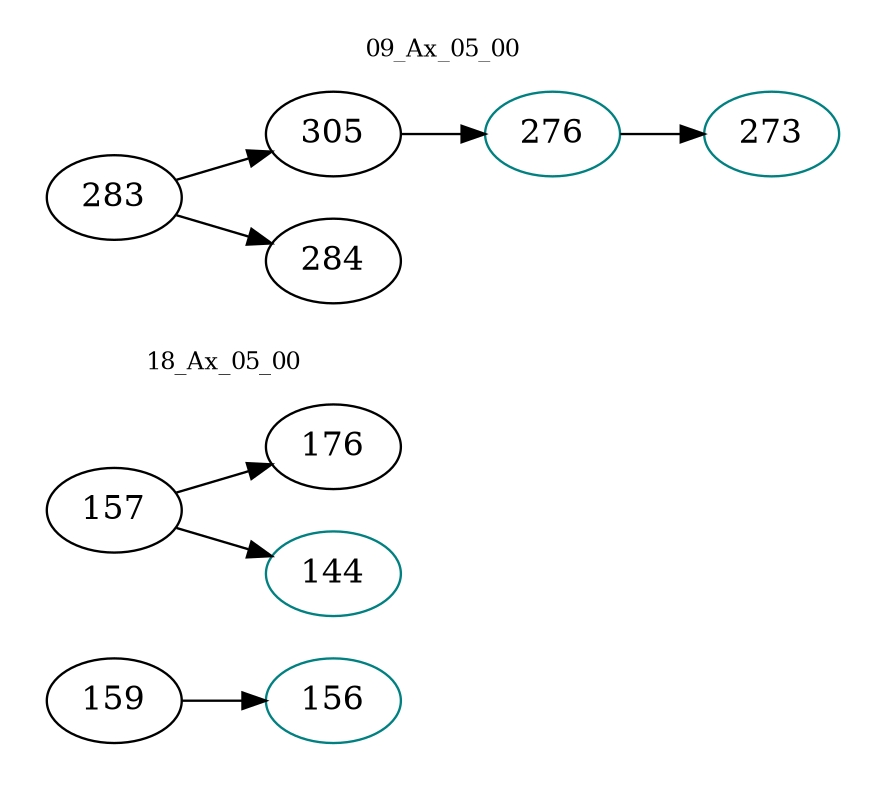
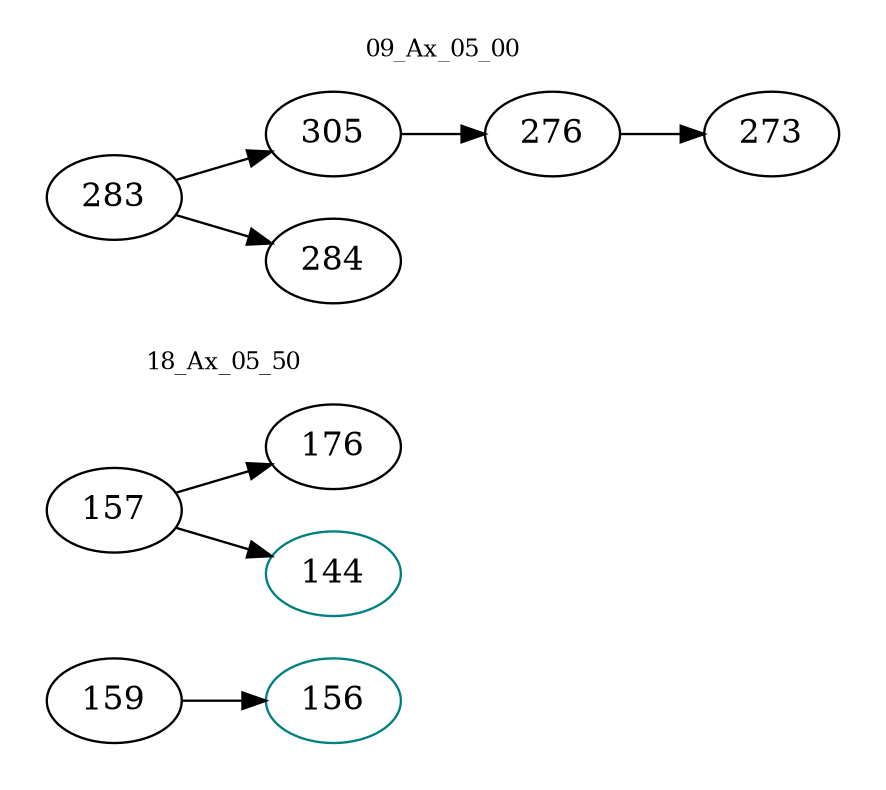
node "276": color teal -> black
node "273": color teal -> black
cluster "18_Ax_05_00": label "18_Ax_05_00" -> "18_Ax_05_50"
